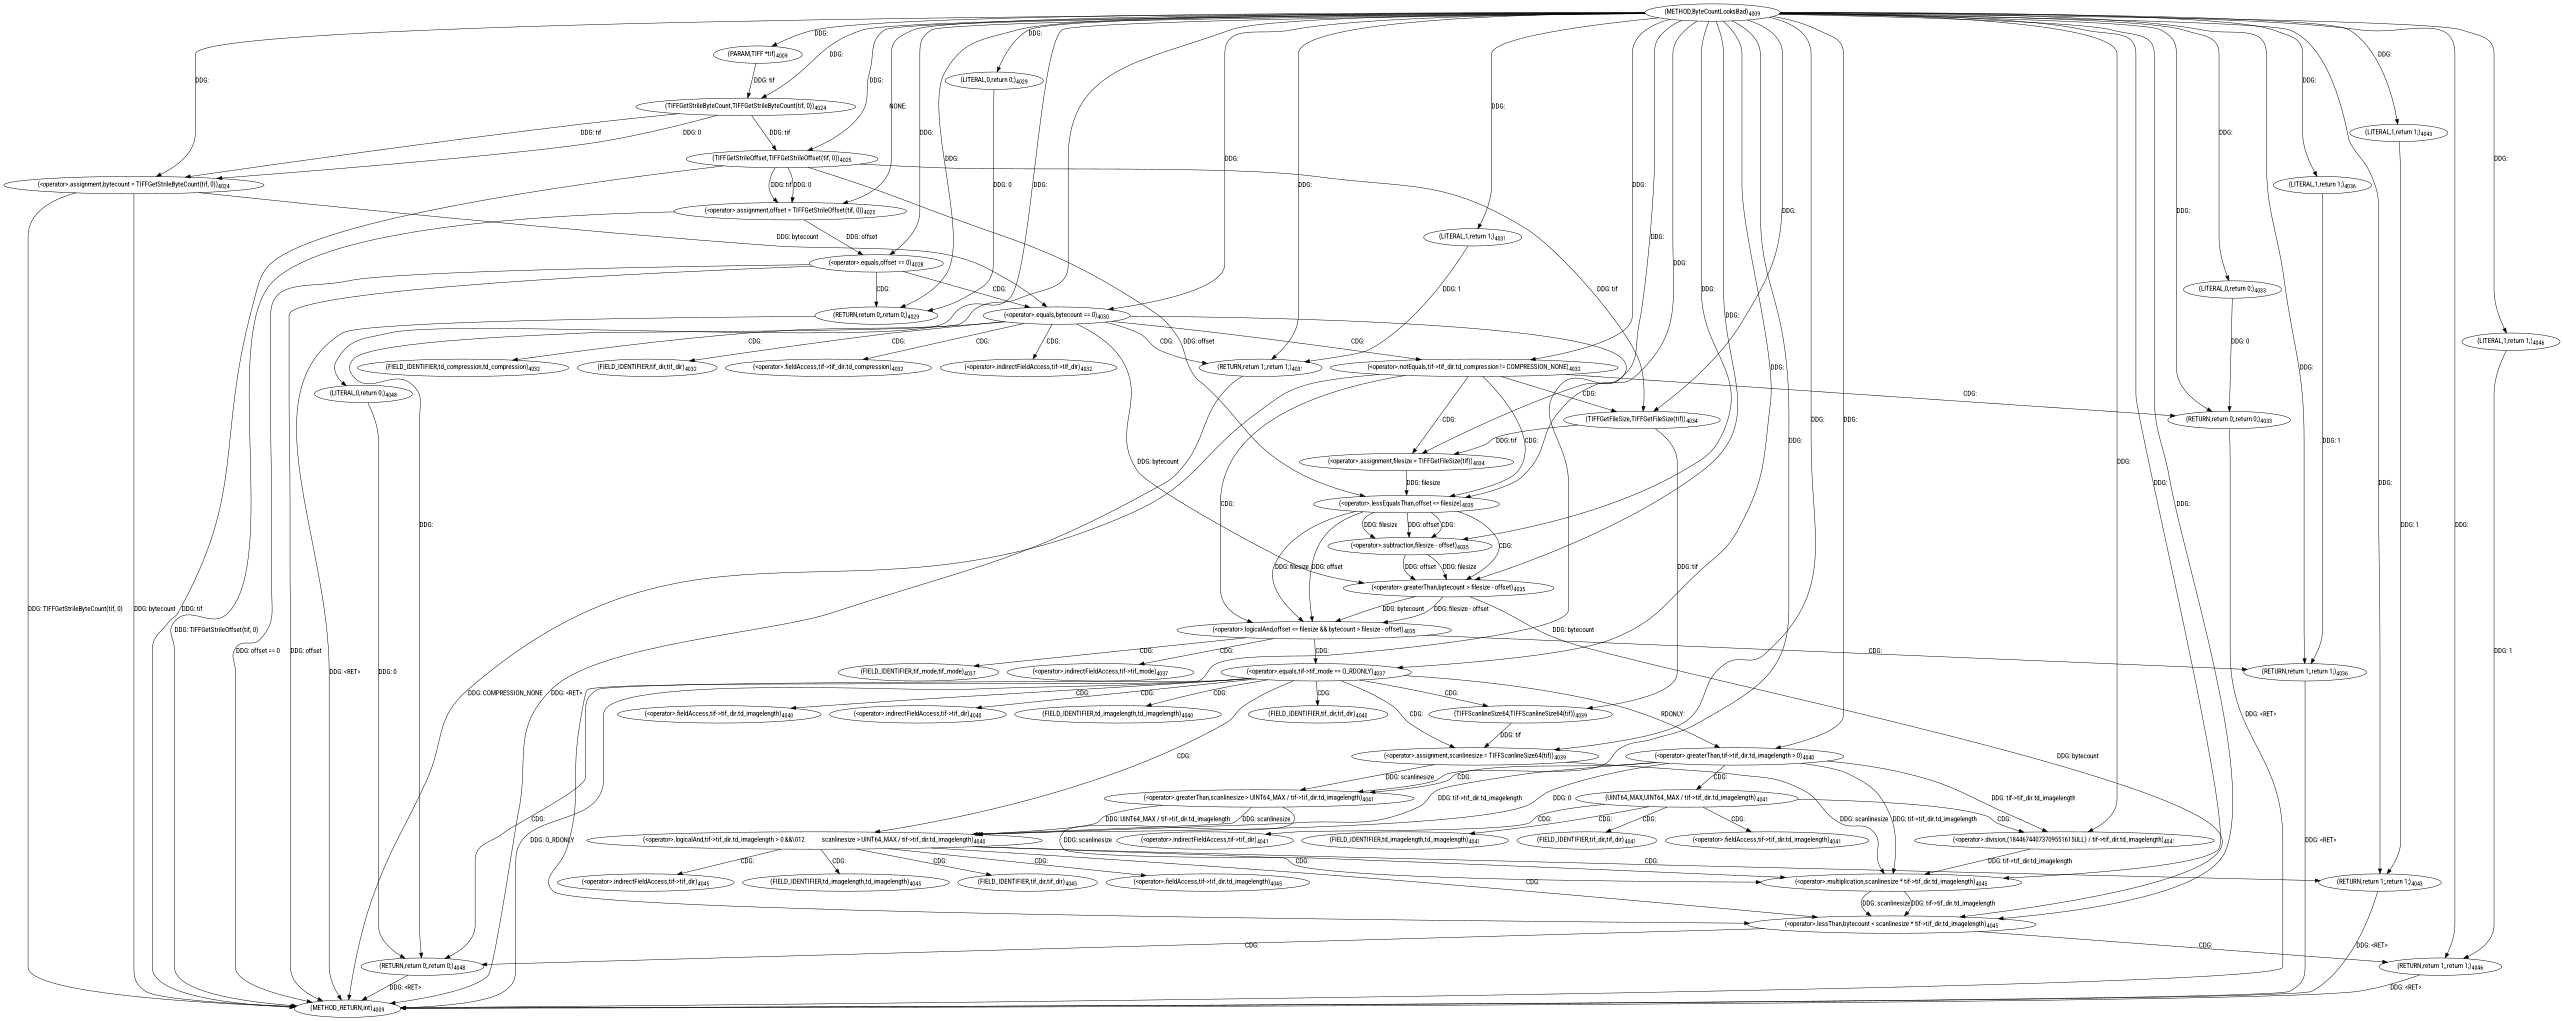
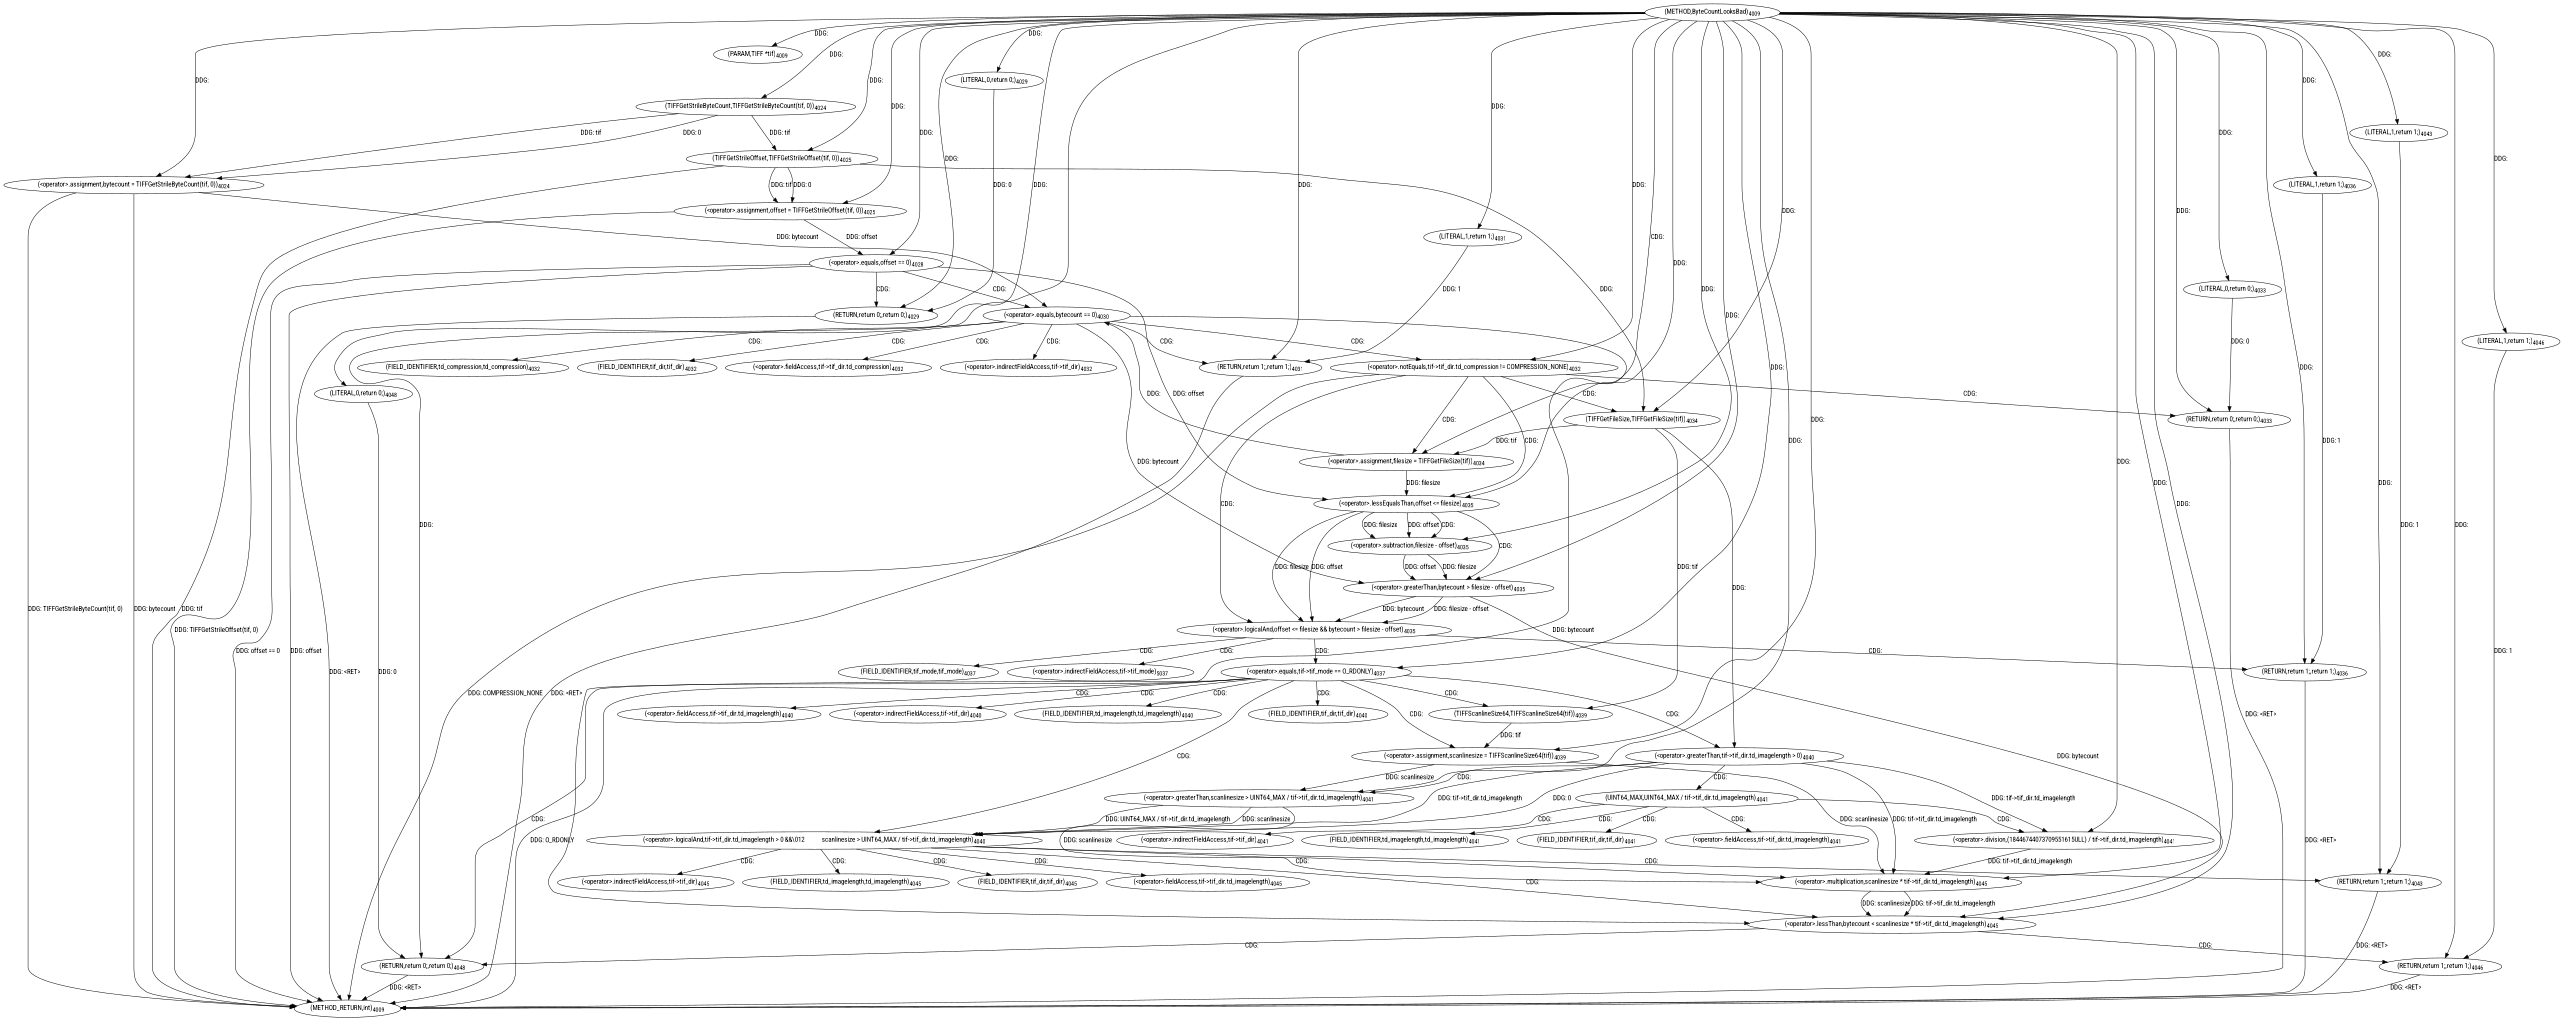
edge "(METHOD,ByteCountLooksBad)" -> "(<operator>.equals,bytecount == 0)": now "(<operator>.assignment,filesize = TIFFGetFileSize(tif))" -> "(<operator>.equals,bytecount == 0)"
edge "(PARAM,TIFF *tif)" -> "(TIFFGetStrileByteCount,TIFFGetStrileByteCount(tif, 0))": removed, label "DDG: tif"
edge "(METHOD,ByteCountLooksBad)" -> "(<operator>.assignment,offset = TIFFGetStrileOffset(tif, 0))": label "NONE: " -> "DDG: "
edge "(METHOD,ByteCountLooksBad)" -> "(<operator>.assignment,filesize = TIFFGetFileSize(tif))": label "DDG: " -> "CDG: "
edge "(TIFFGetStrileOffset,TIFFGetStrileOffset(tif, 0))" -> "(<operator>.lessEqualsThan,offset <= filesize)": now "(<operator>.equals,offset == 0)" -> "(<operator>.lessEqualsThan,offset <= filesize)"
edge "(TIFFGetStrileOffset,TIFFGetStrileOffset(tif, 0))" -> "(TIFFGetFileSize,TIFFGetFileSize(tif))": label "DDG: tif" -> "DDG: "
edge "(METHOD,ByteCountLooksBad)" -> "(<operator>.greaterThan,tif->tif_dir.td_imagelength > 0)": now "(TIFFGetFileSize,TIFFGetFileSize(tif))" -> "(<operator>.greaterThan,tif->tif_dir.td_imagelength > 0)"
node "(<operator>.indirectFieldAccess,tif->tif_mode)": text "4037" -> "5037"
edge "(<operator>.equals,tif->tif_mode == O_RDONLY)" -> "(<operator>.greaterThan,tif->tif_dir.td_imagelength > 0)": label "RDONLY: " -> "CDG: "
